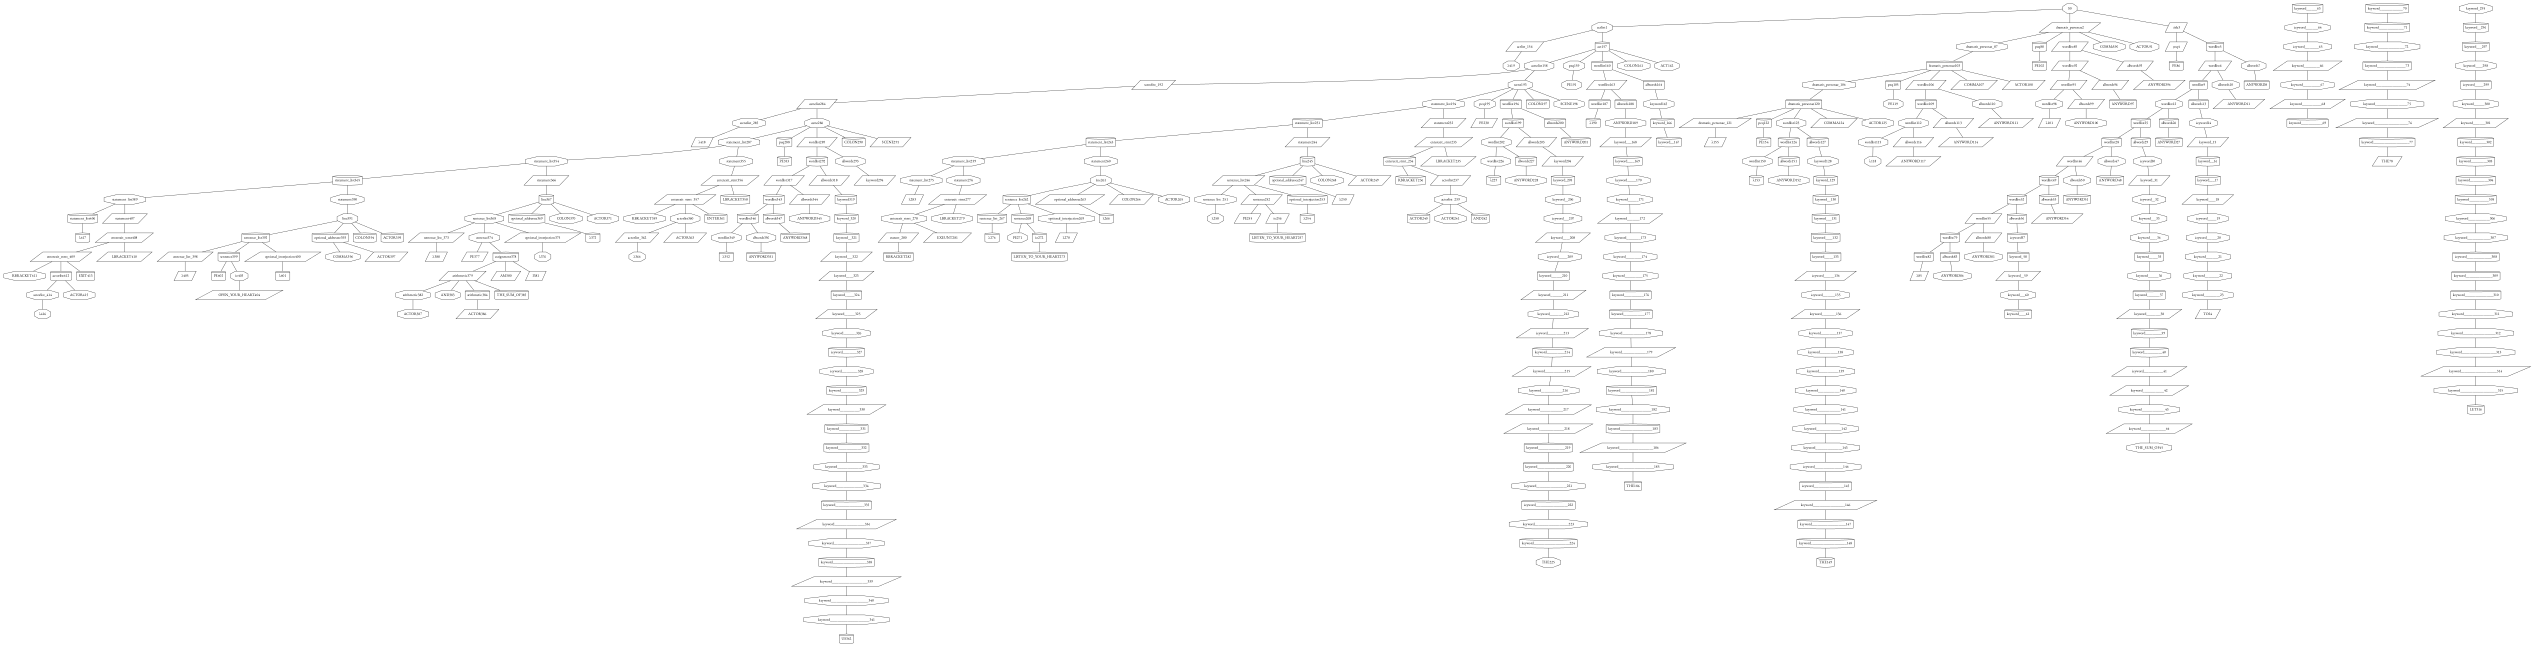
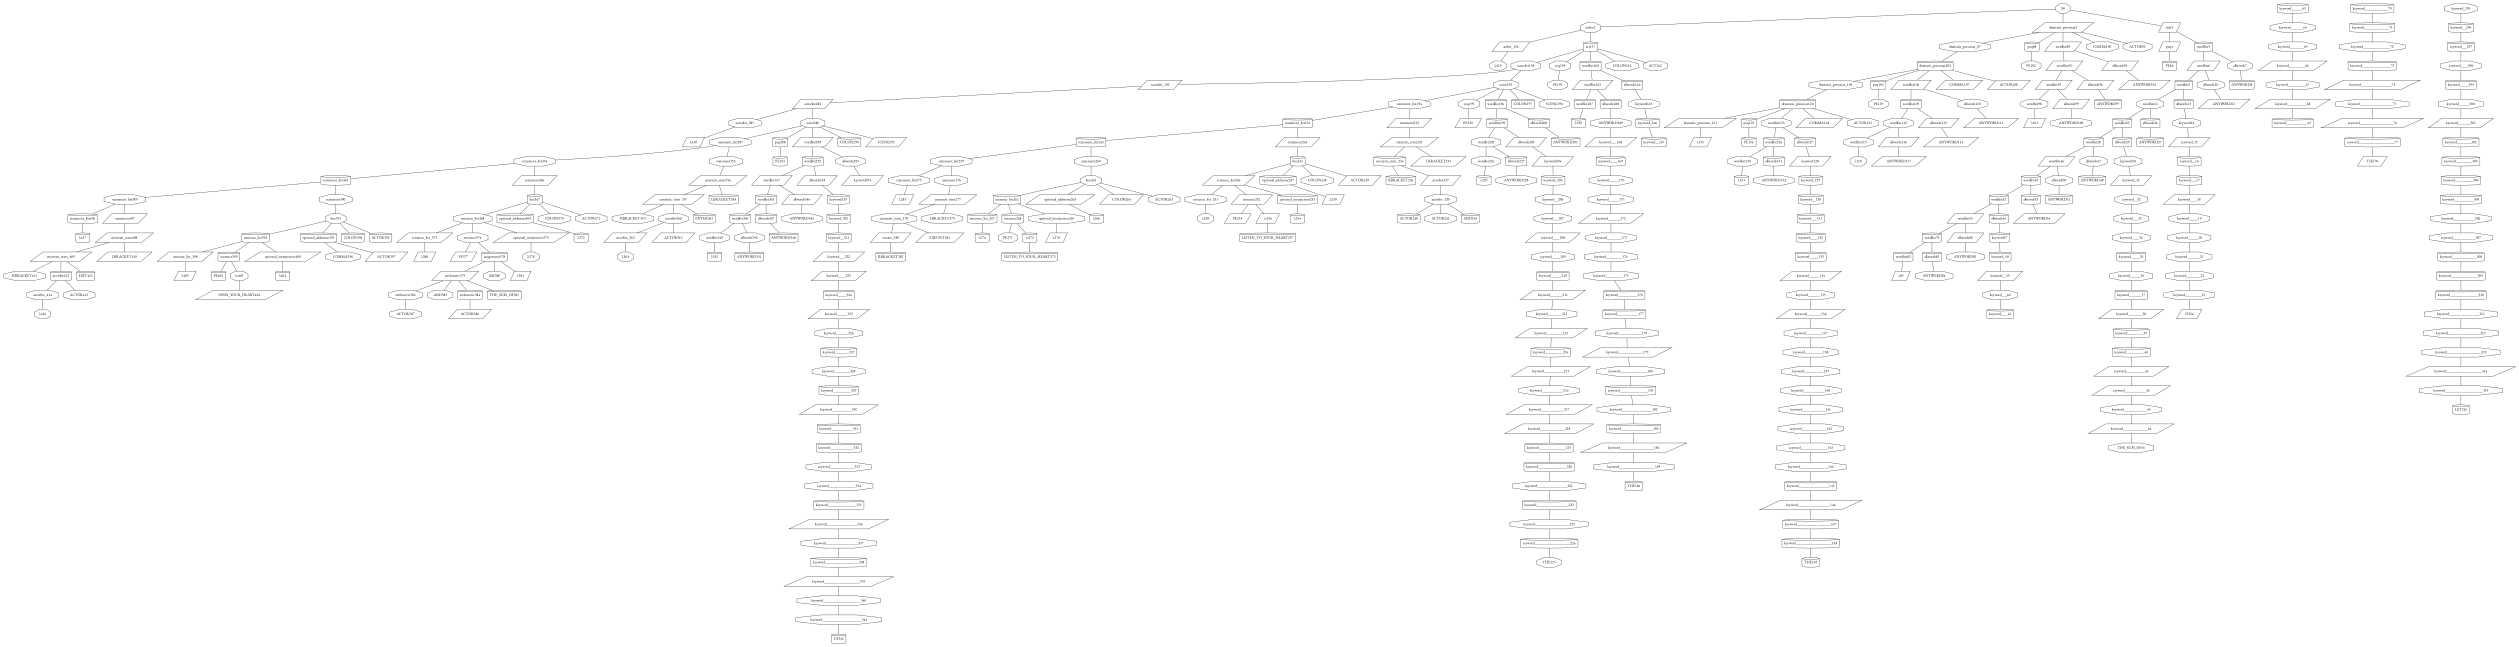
node "PE102": shape cylinder -> octagon
node "keyword128": shape octagon -> parallelogram
node "AM380": shape parallelogram -> octagon
